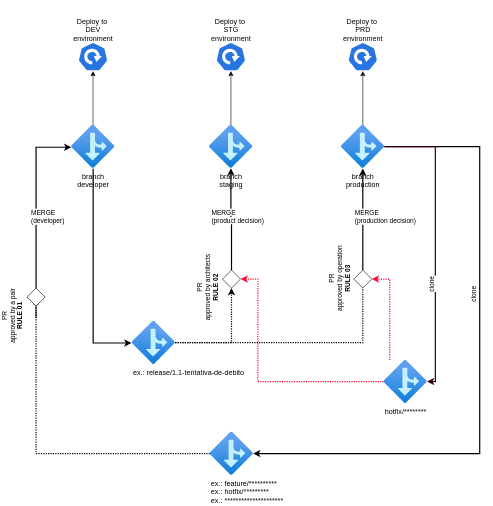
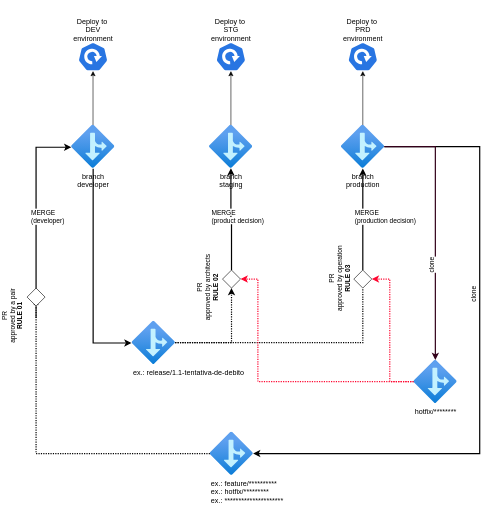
node "hotfix/********": moved (405, 382) -> (435, 382)
